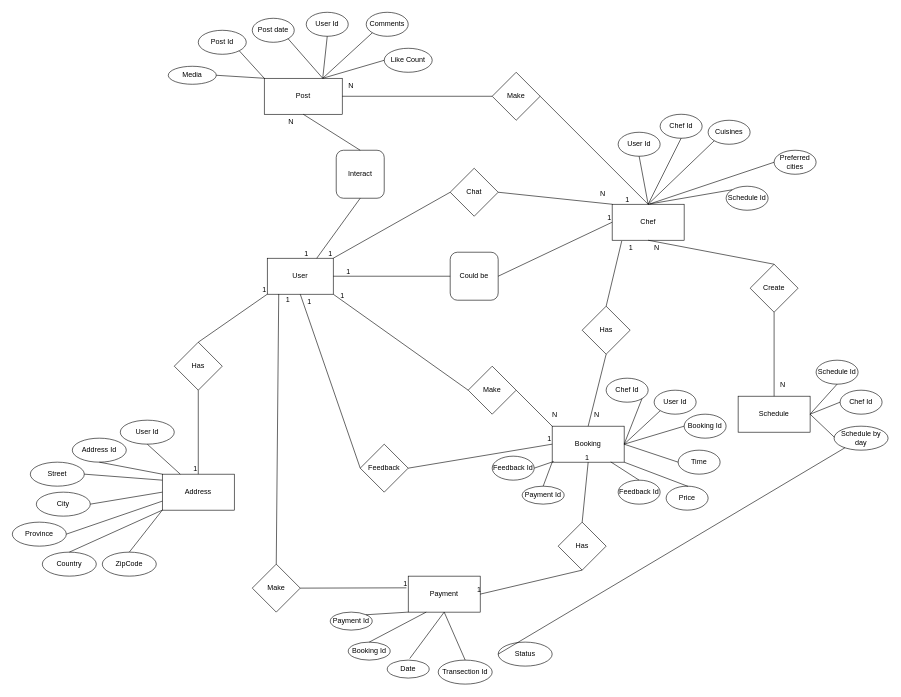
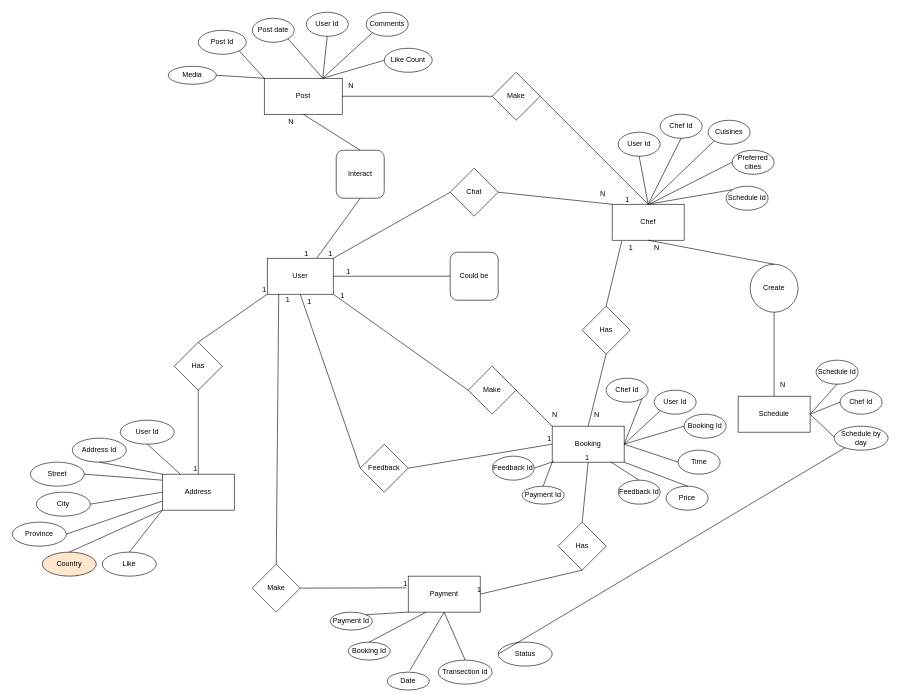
node "Preferred cities": moved (795, 162) -> (753, 162)
edge "Chef" -- "Could be": removed, label "1"
node "Create": shape diamond -> ellipse
node "Country": fillcolor #ffffff -> #ffe6cc
node "ZipCode": label "ZipCode" -> "Like"
node "Date": moved (408, 669) -> (408, 681)
